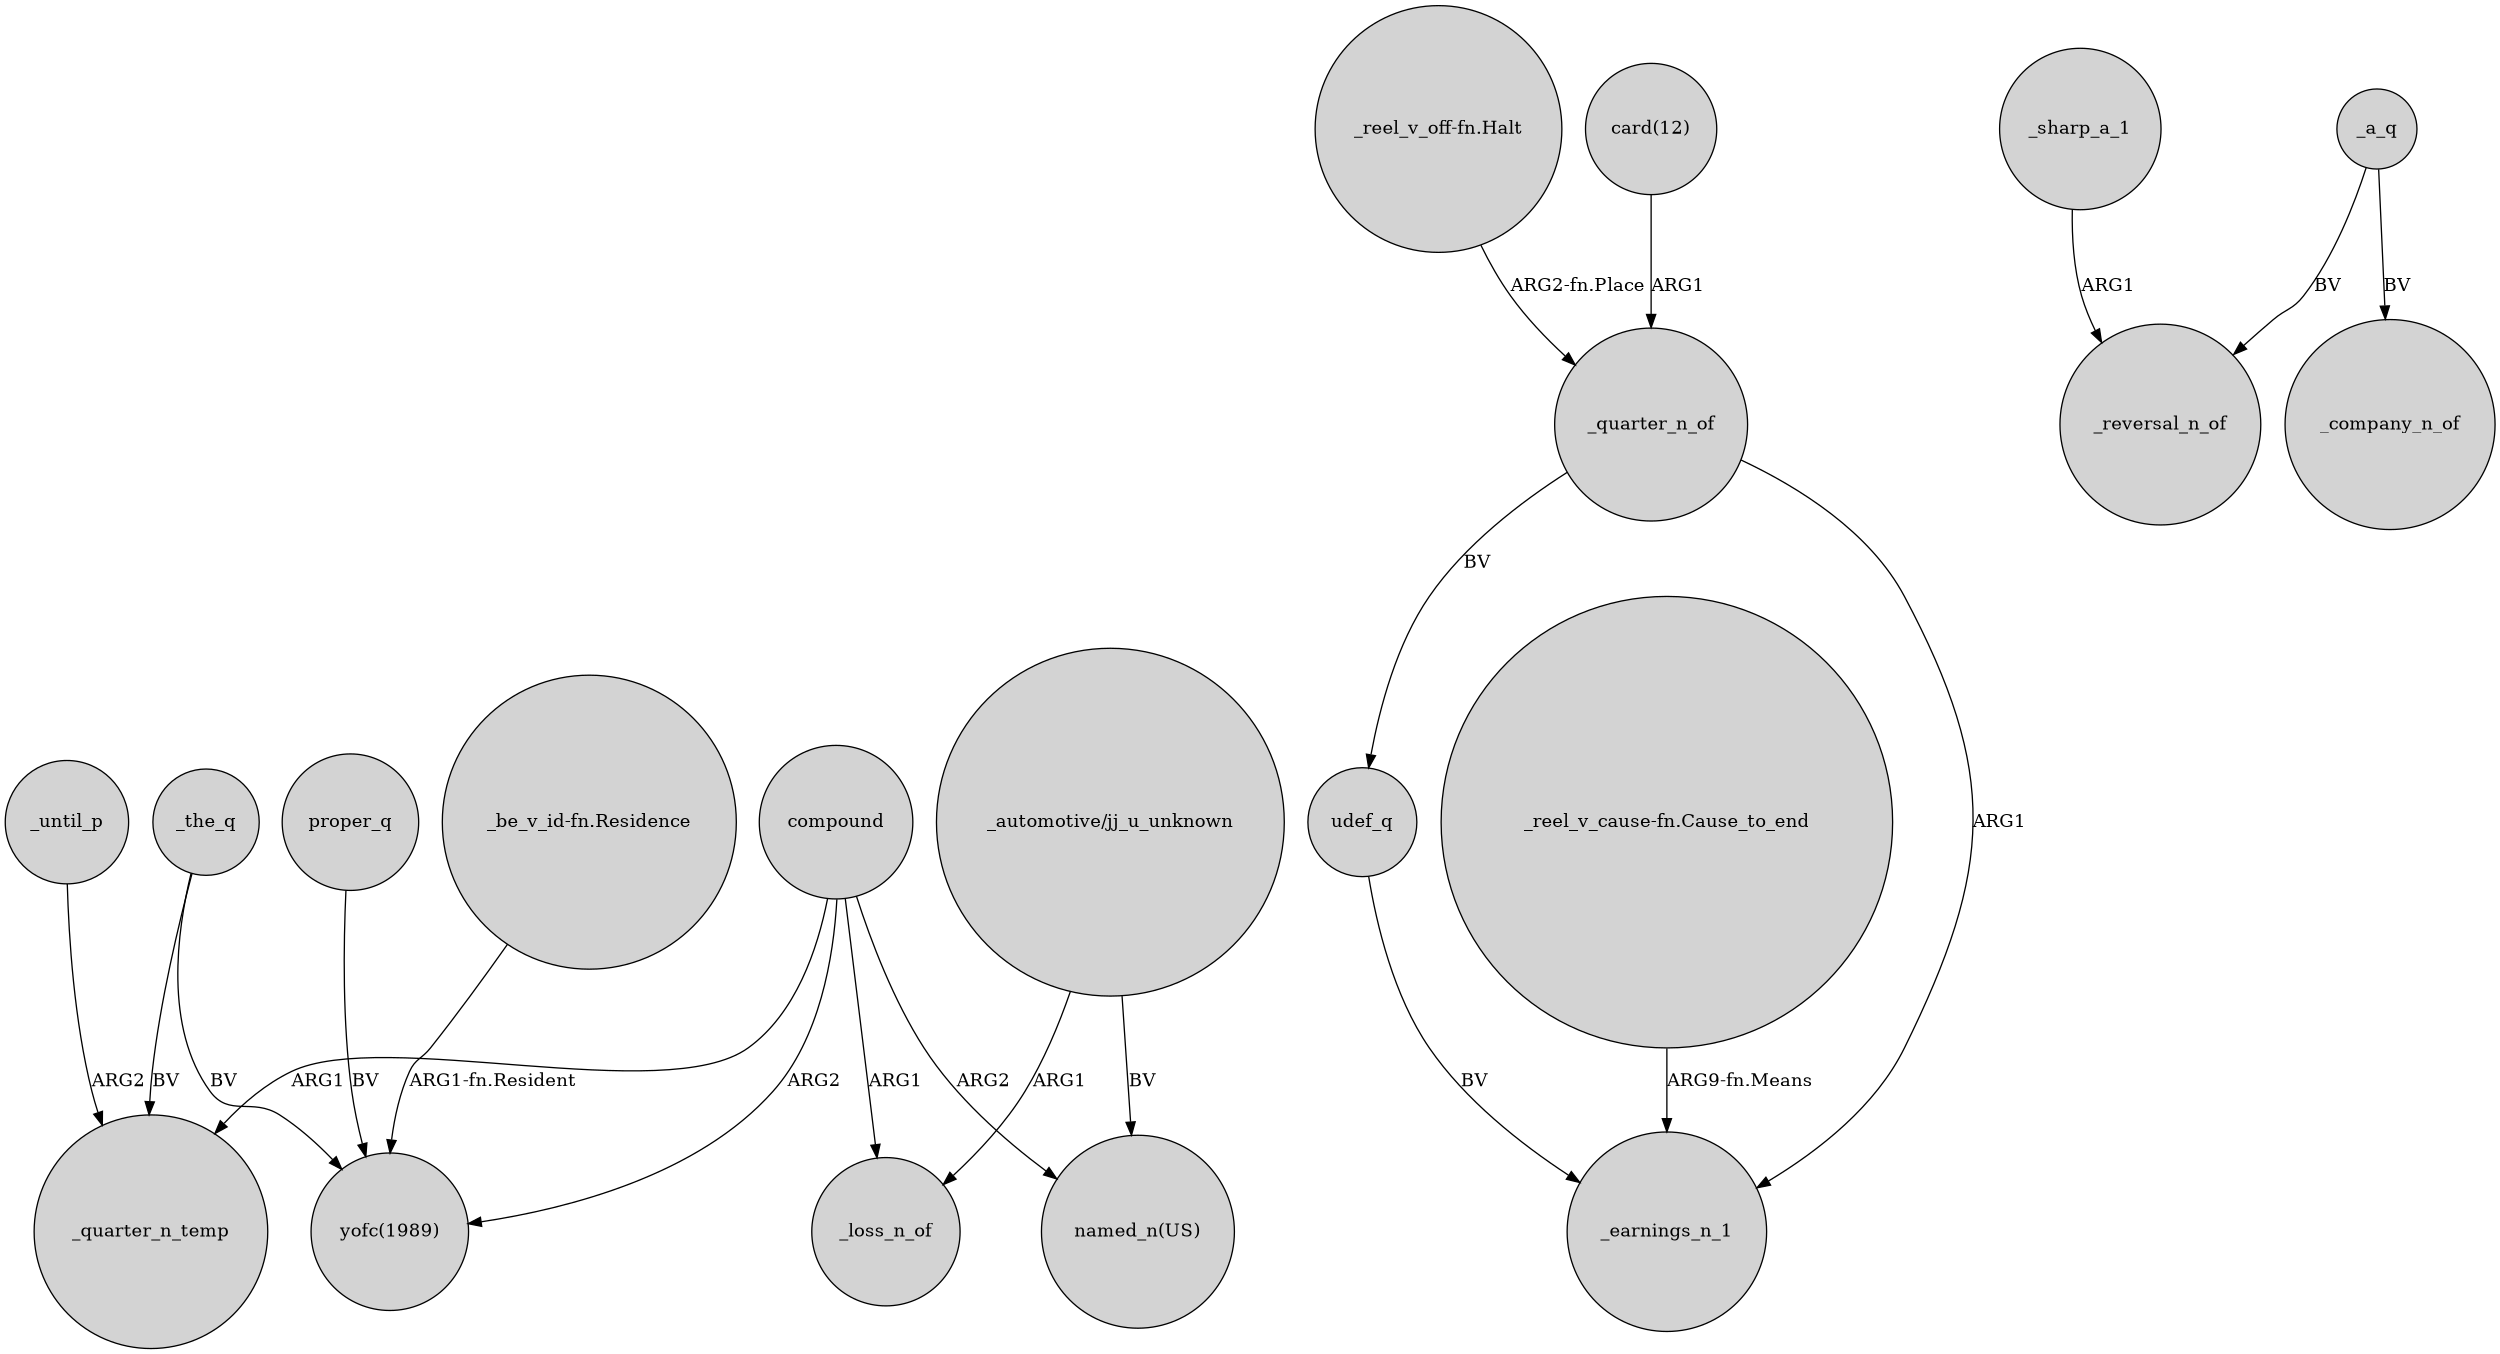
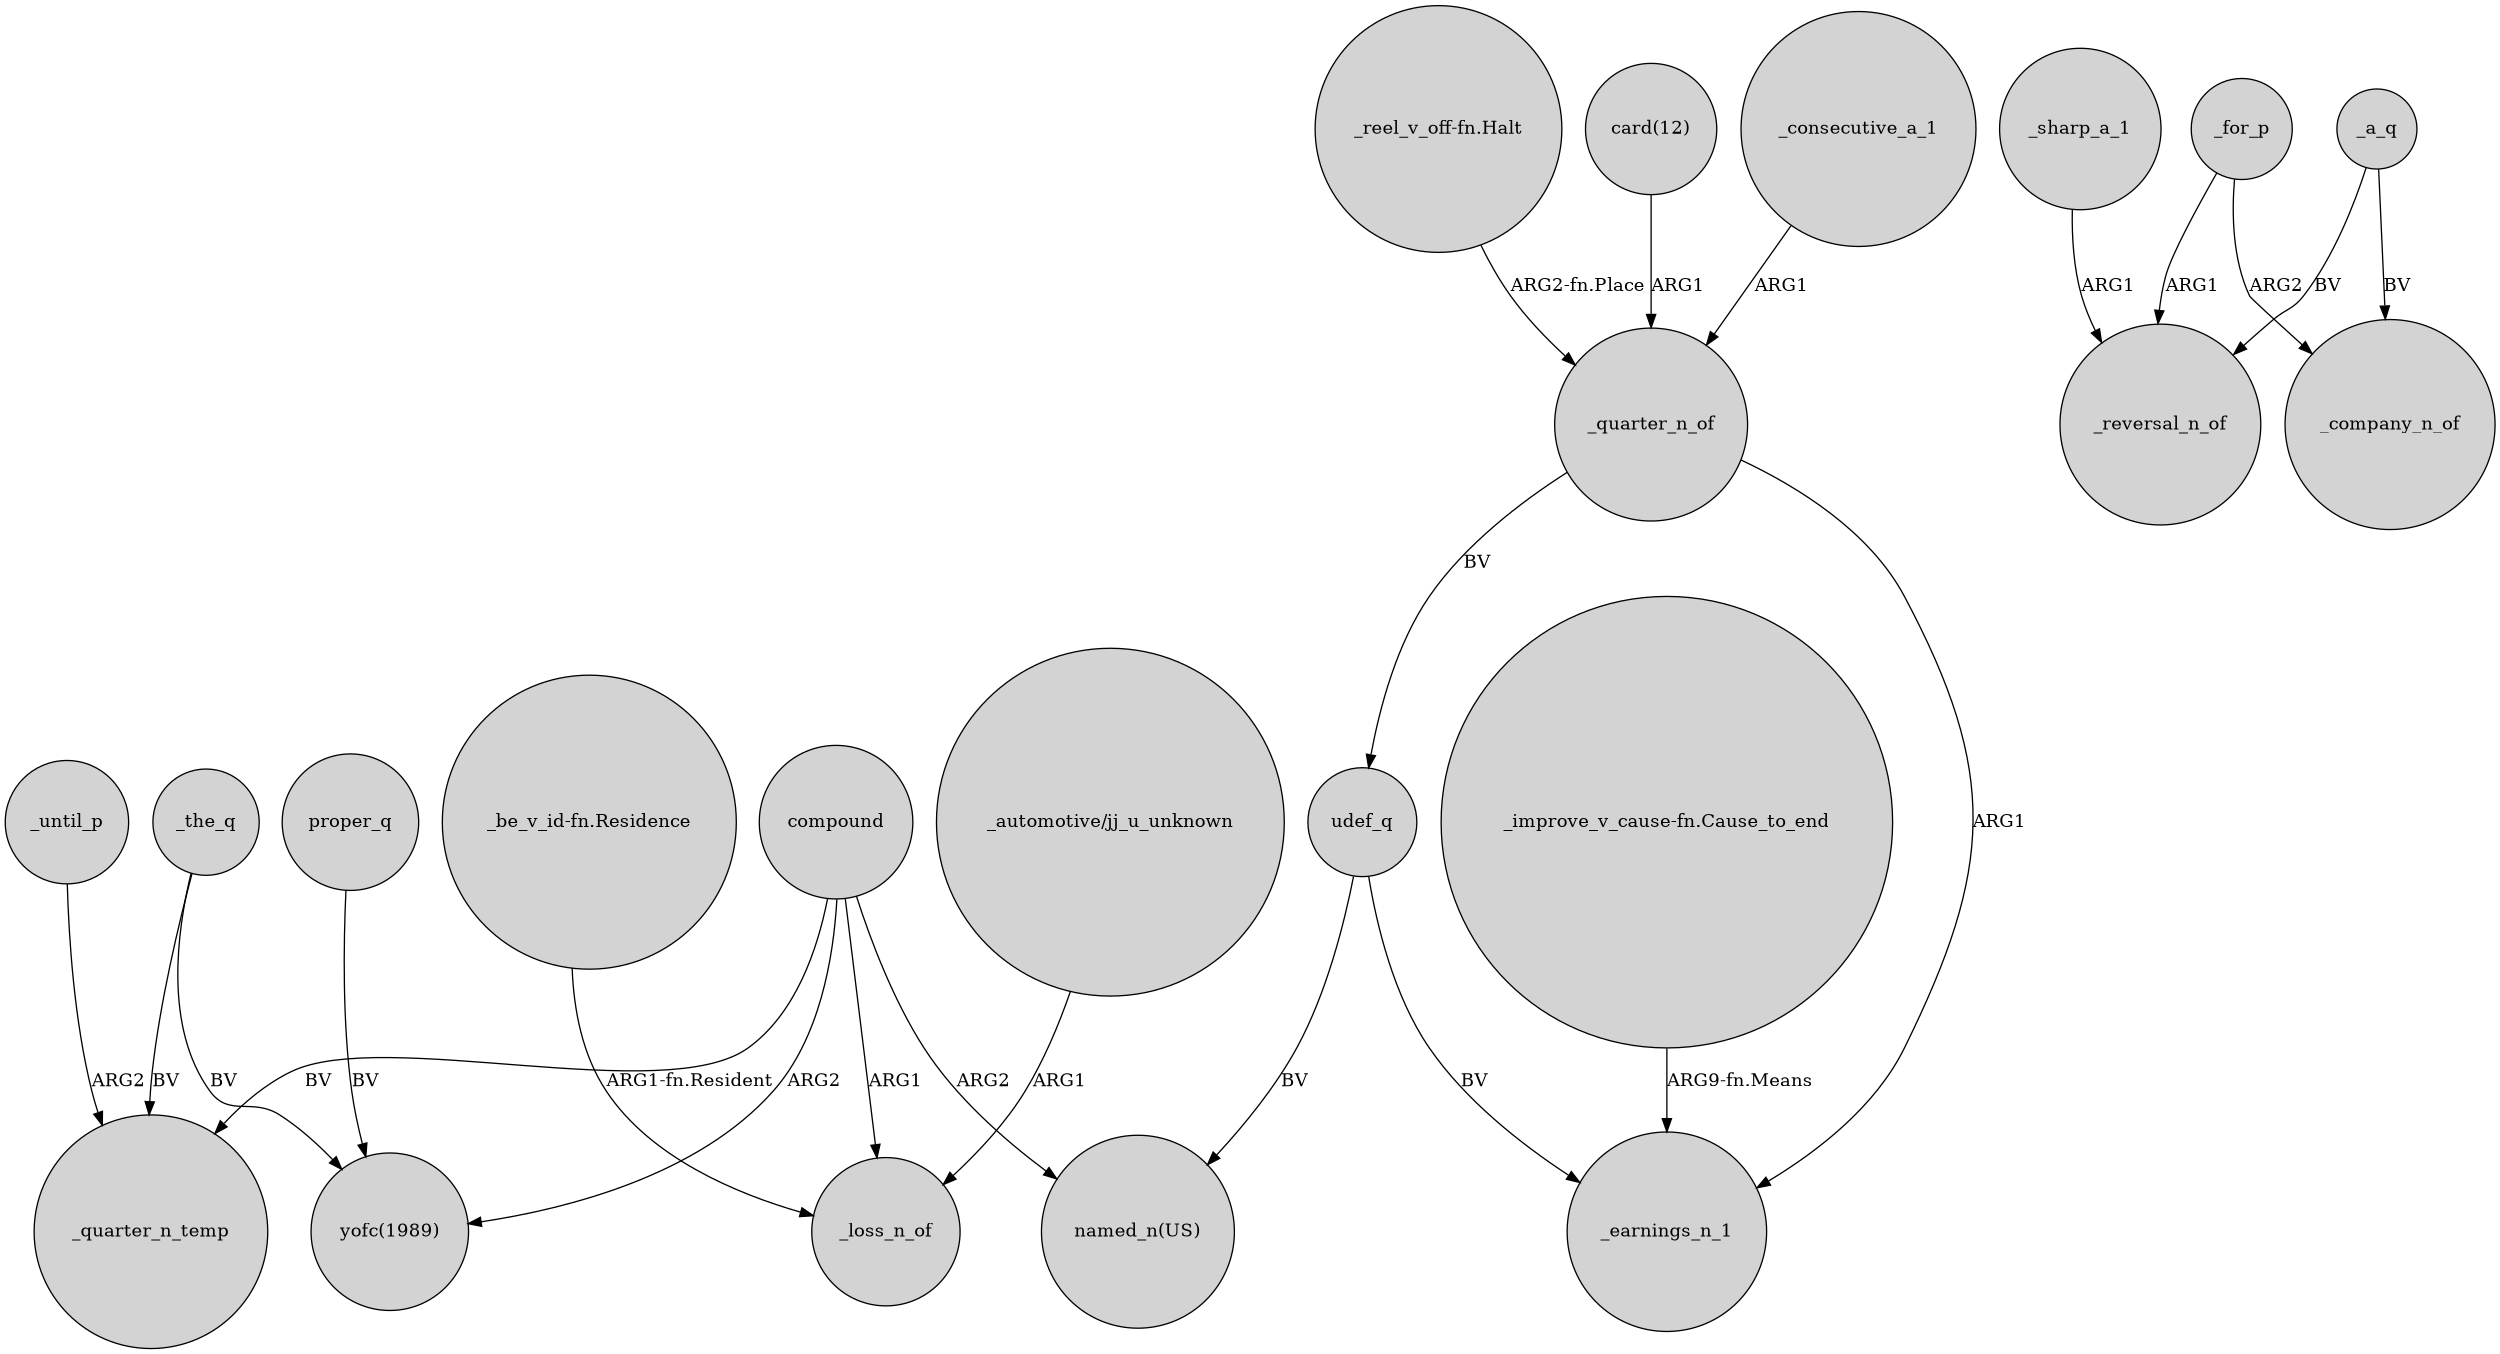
node "_consecutive_a_1": added
node "_for_p": added
node "_reel_v_cause-fn.Cause_to_end": label "_reel_v_cause-fn.Cause_to_end" -> "_improve_v_cause-fn.Cause_to_end"
edge "_be_v_id-fn.Residence" -> "yofc(1989)": now "_be_v_id-fn.Residence" -> "_loss_n_of"
edge "_automotive/jj_u_unknown" -> "named_n(US)": now "udef_q" -> "named_n(US)"
edge "compound" -> "_quarter_n_temp": label "ARG1" -> "BV"
